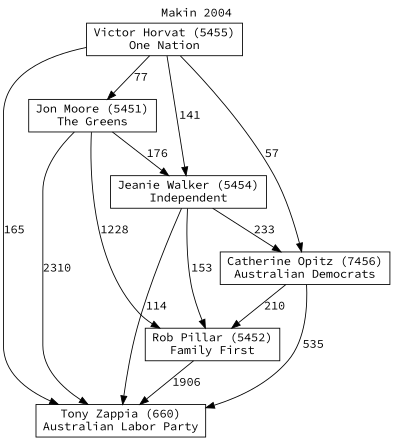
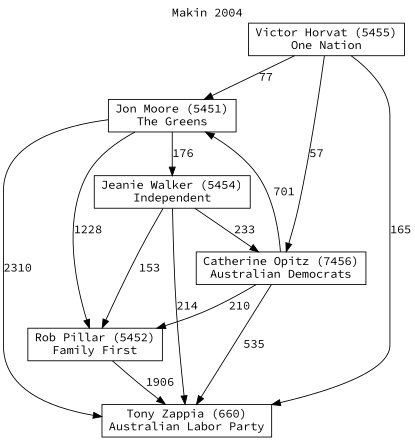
edge "Victor Horvat (5455) One Nation" -> "Jeanie Walker (5454) Independent": removed, label "141"
edge "Catherine Opitz (7456) Australian Democrats" -> "Jon Moore (5451) The Greens": added, label "701"
edge "Jeanie Walker (5454) Independent" -> "Tony Zappia (660) Australian Labor Party": label "114" -> "214"
